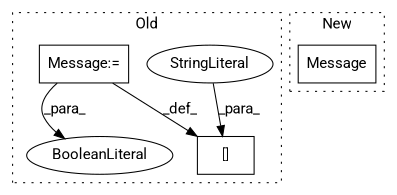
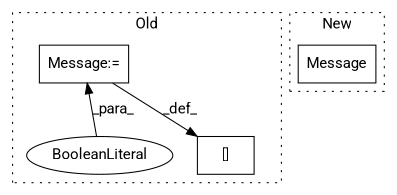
node "StringLiteral": removed
edge "Message:=" -> "BooleanLiteral": reversed
